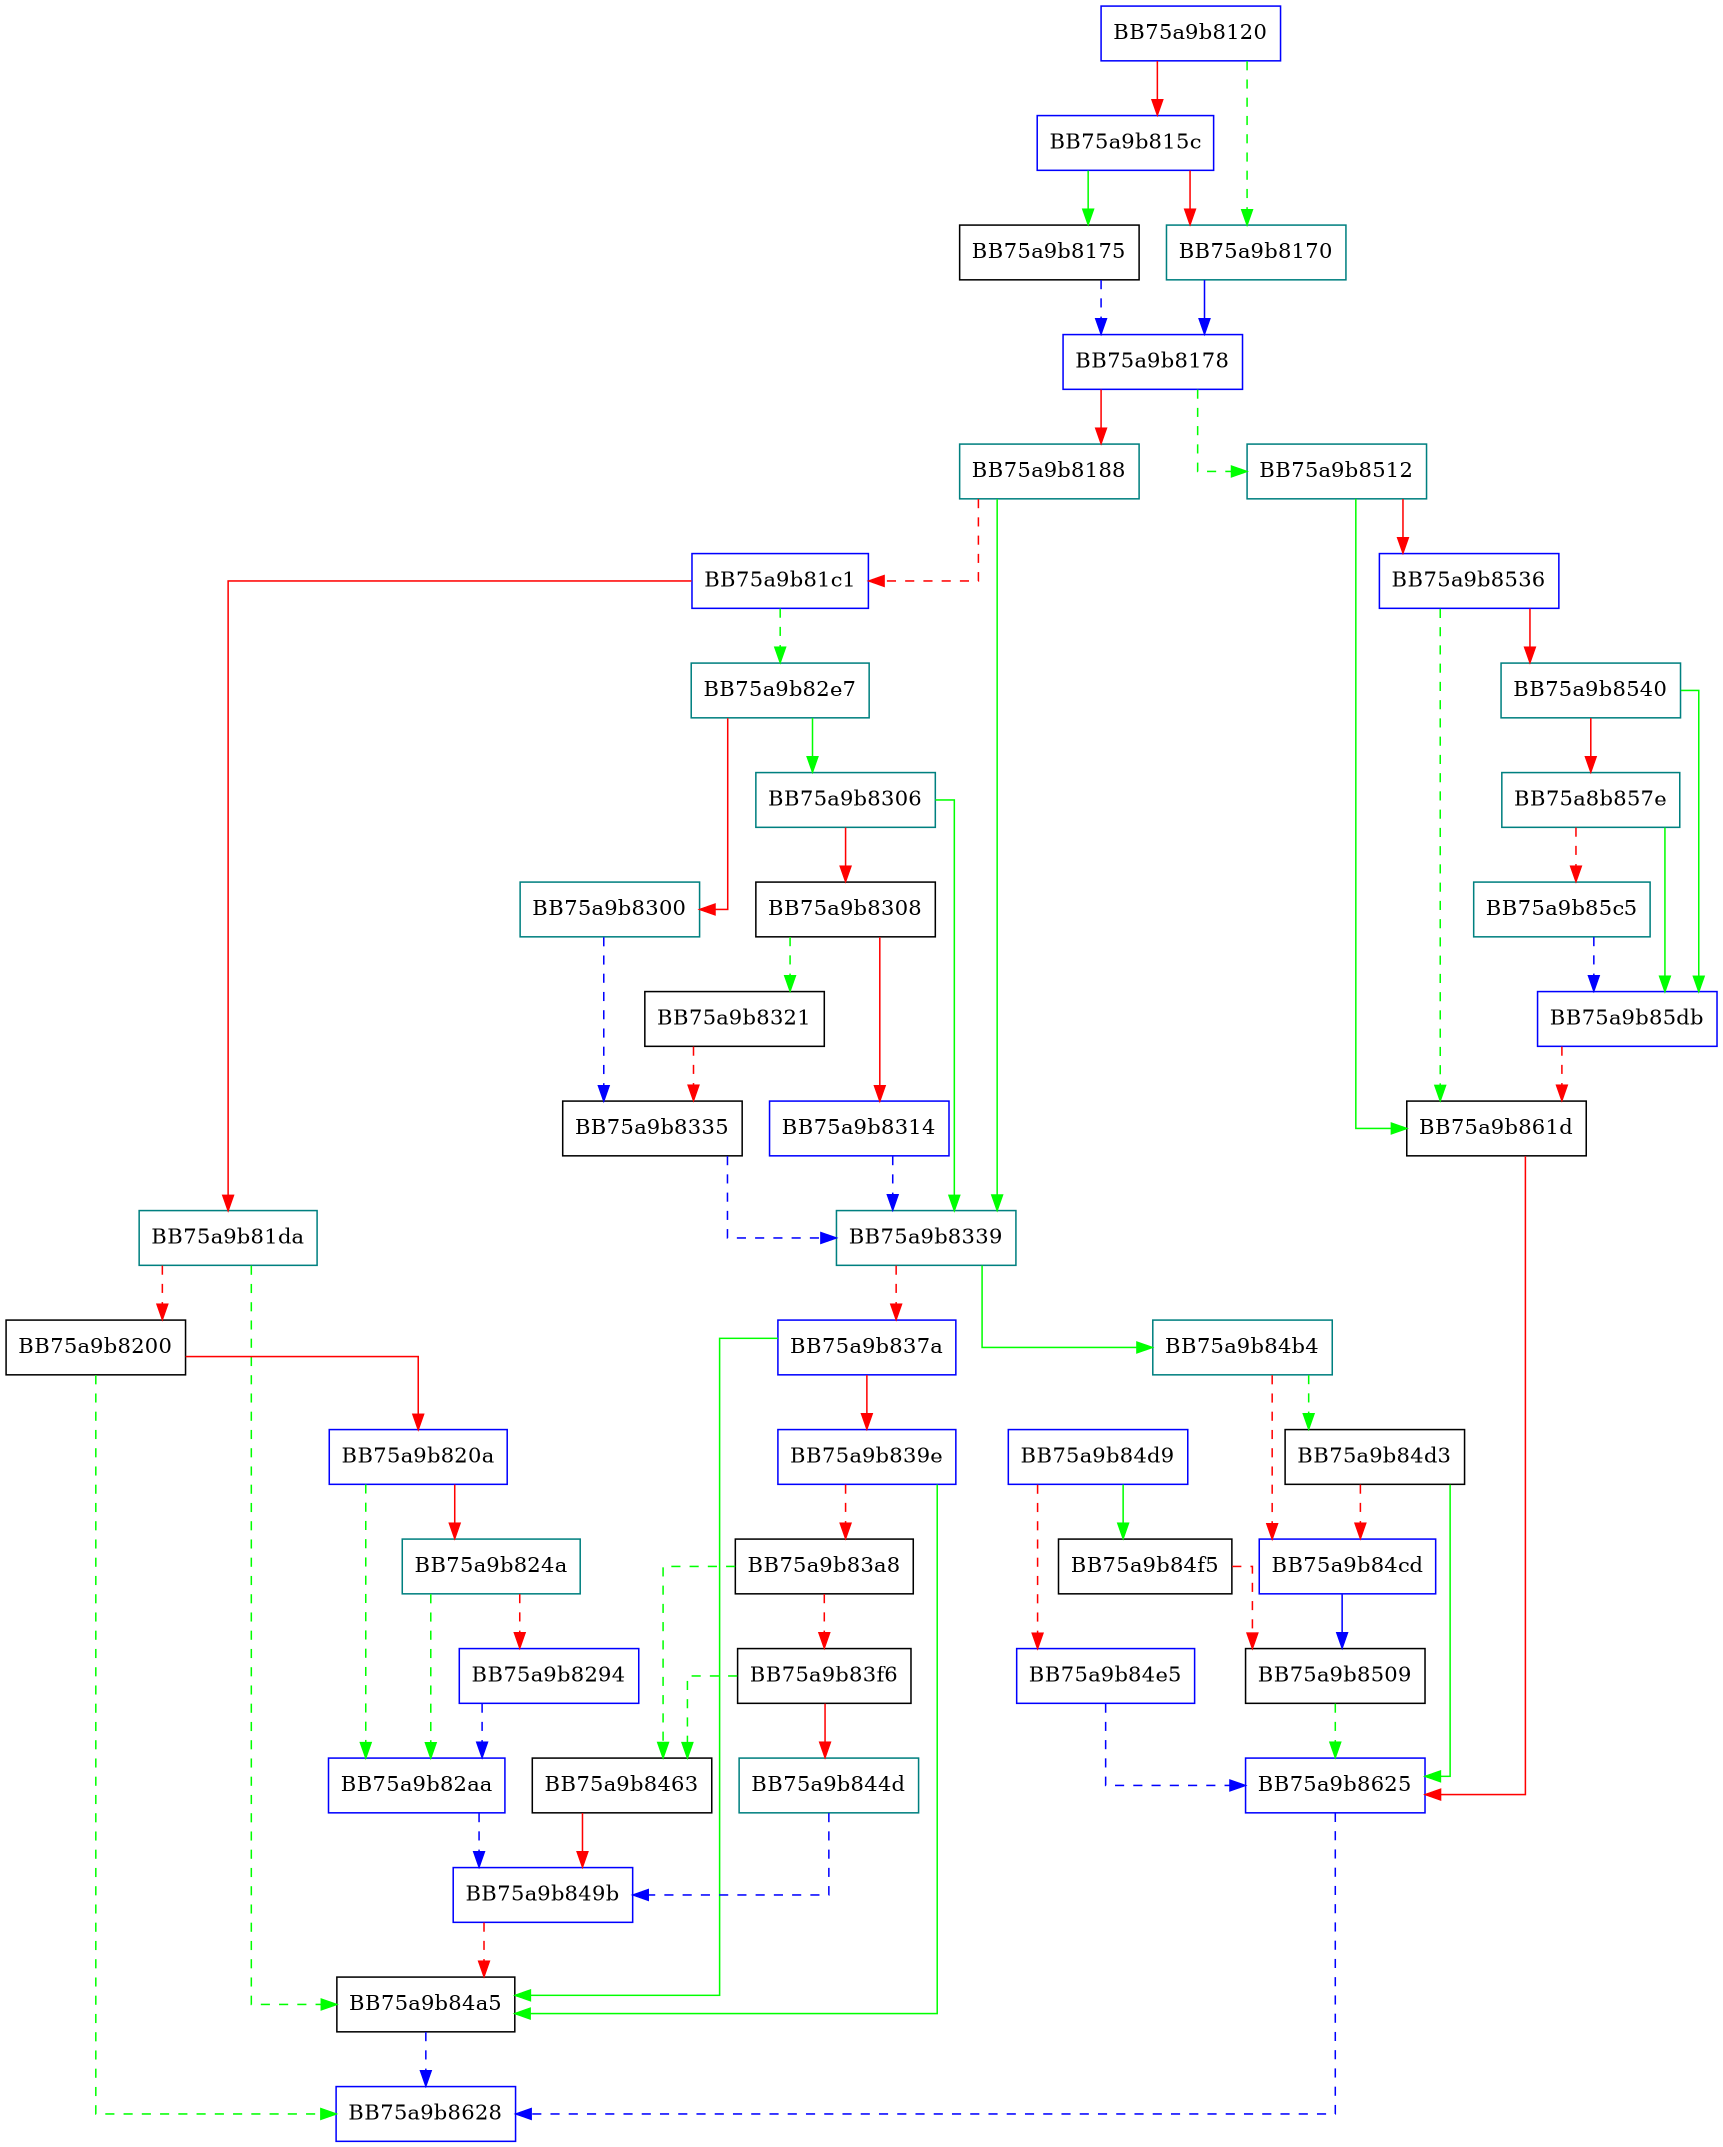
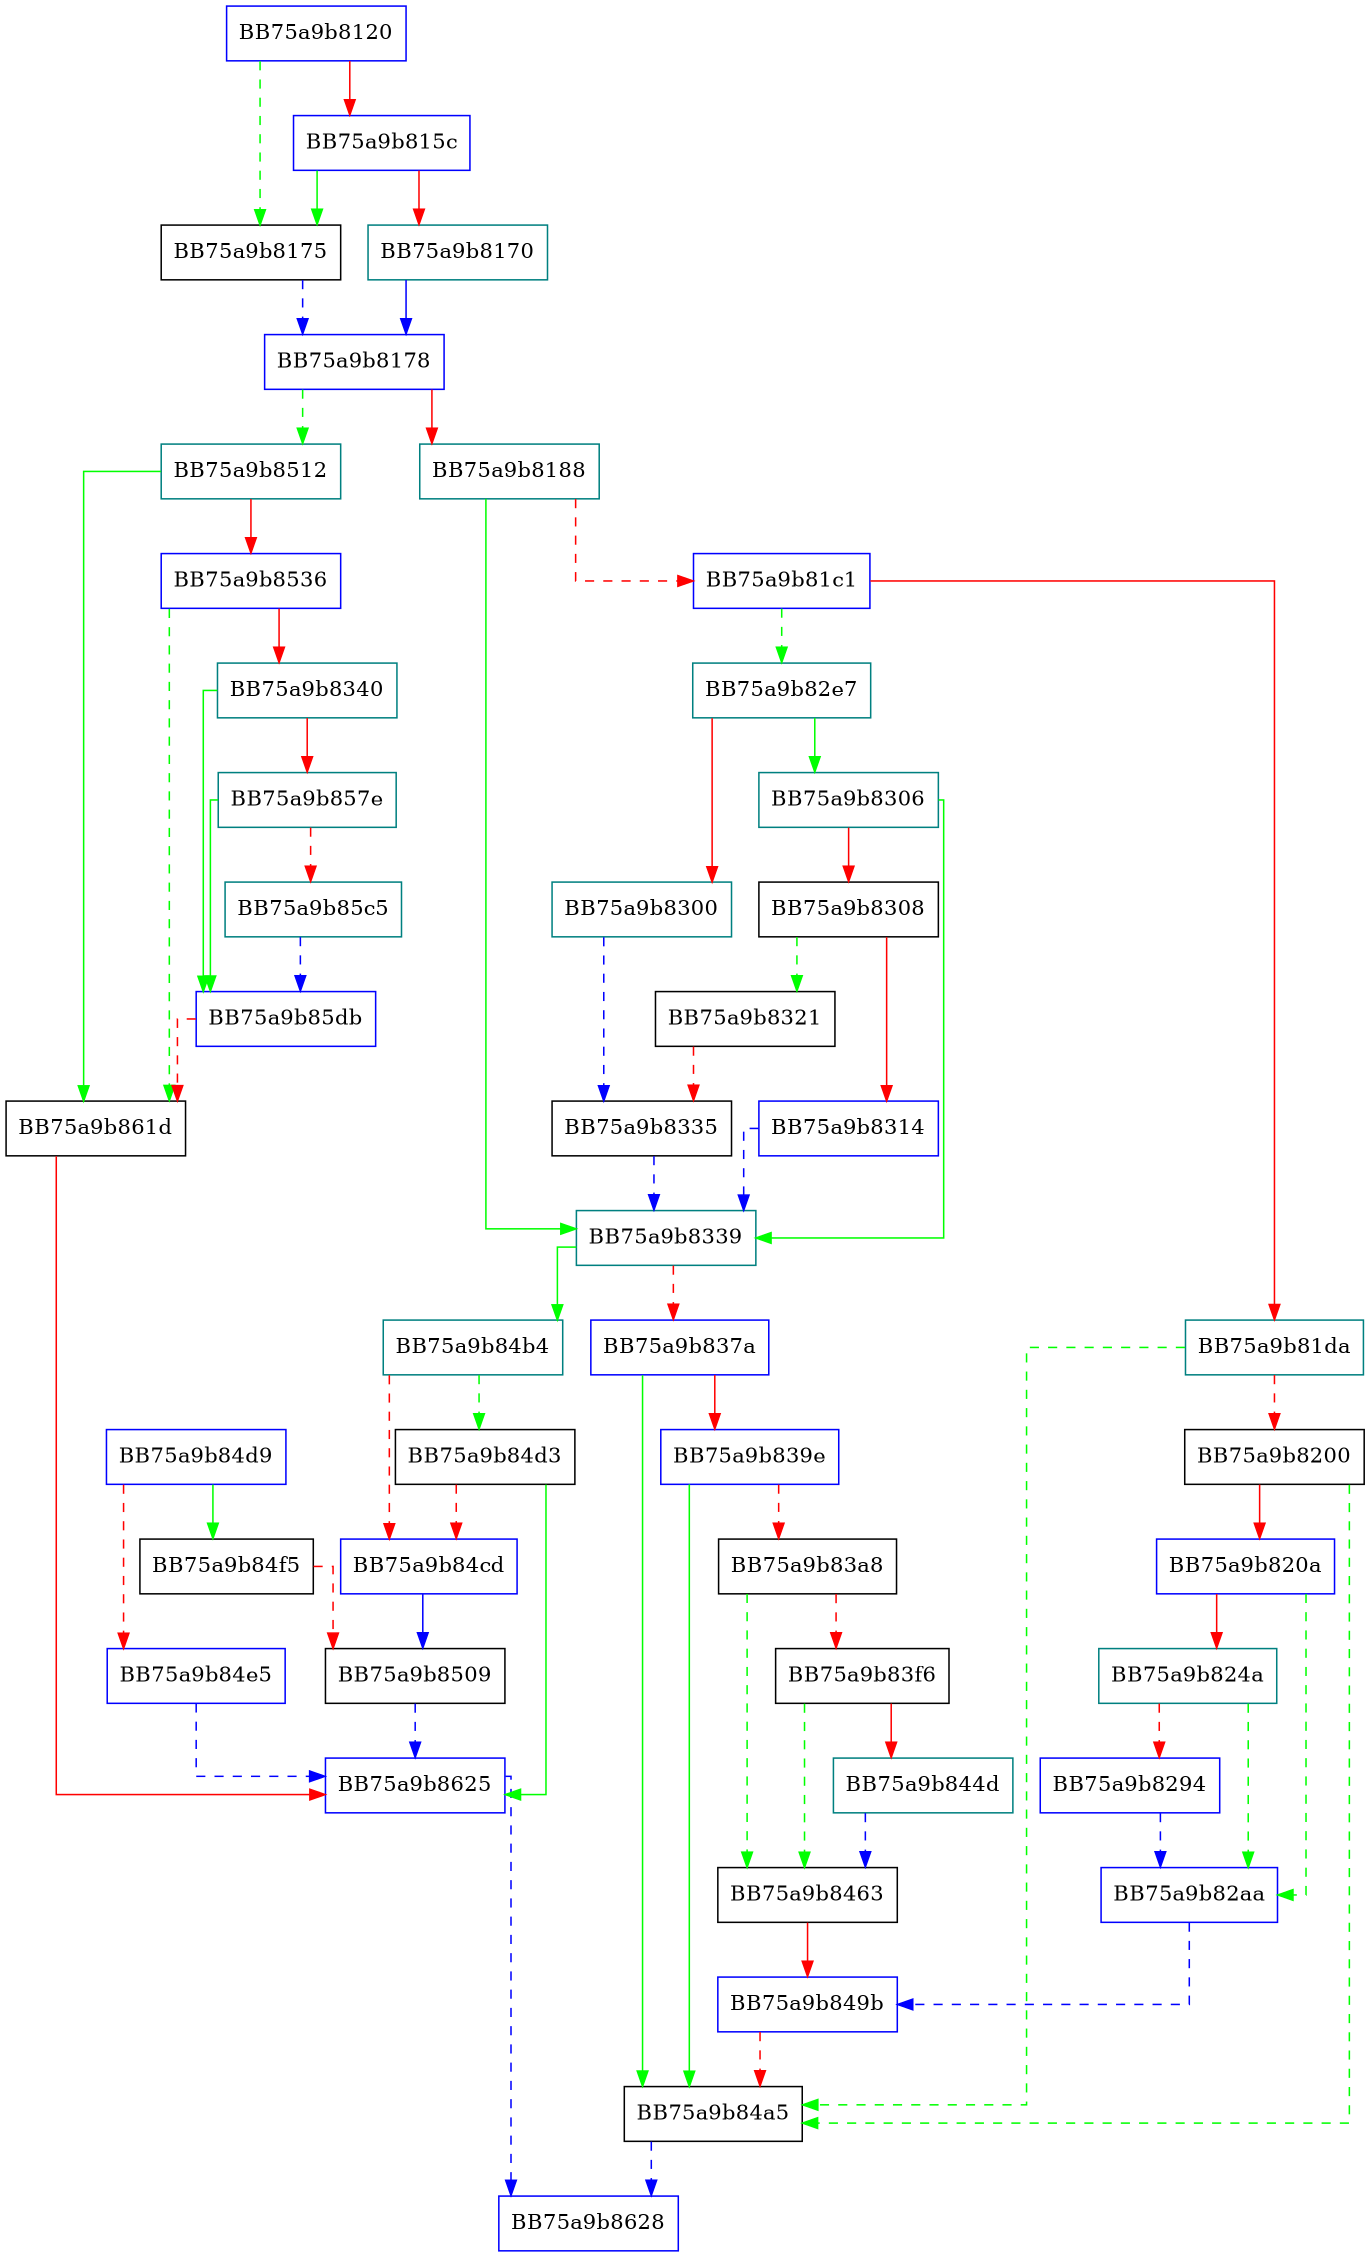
edge "BB75a9b8120" -> "BB75a9b8170": now "BB75a9b8120" -> "BB75a9b8175"
node "BB75a9b8540": label "BB75a9b8540" -> "BB75a9b8340"
node "BB75a8b857e": label "BB75a8b857e" -> "BB75a9b857e"
edge "BB75a9b8509" -> "BB75a9b8625": color green -> blue
edge "BB75a9b8200" -> "BB75a9b8628": now "BB75a9b8200" -> "BB75a9b84a5"
edge "BB75a9b844d" -> "BB75a9b849b": now "BB75a9b844d" -> "BB75a9b8463"
